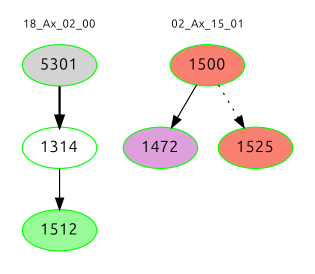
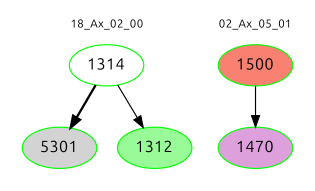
cluster "02_Ax_15_01": label "02_Ax_15_01" -> "02_Ax_05_01"
edge "5301" -> "1314": reversed
node "1472": label "1472" -> "1470"
node "1525": removed
node "1512": label "1512" -> "1312"
